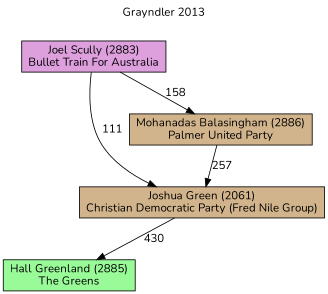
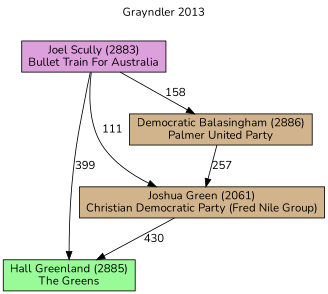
node "Mohanadas Balasingham (2886) Palmer United Party": label "Mohanadas Balasingham (2886) Palmer United Party" -> "Democratic Balasingham (2886) Palmer United Party"
edge "Joel Scully (2883) Bullet Train For Australia" -> "Hall Greenland (2885) The Greens": added, label "399"
